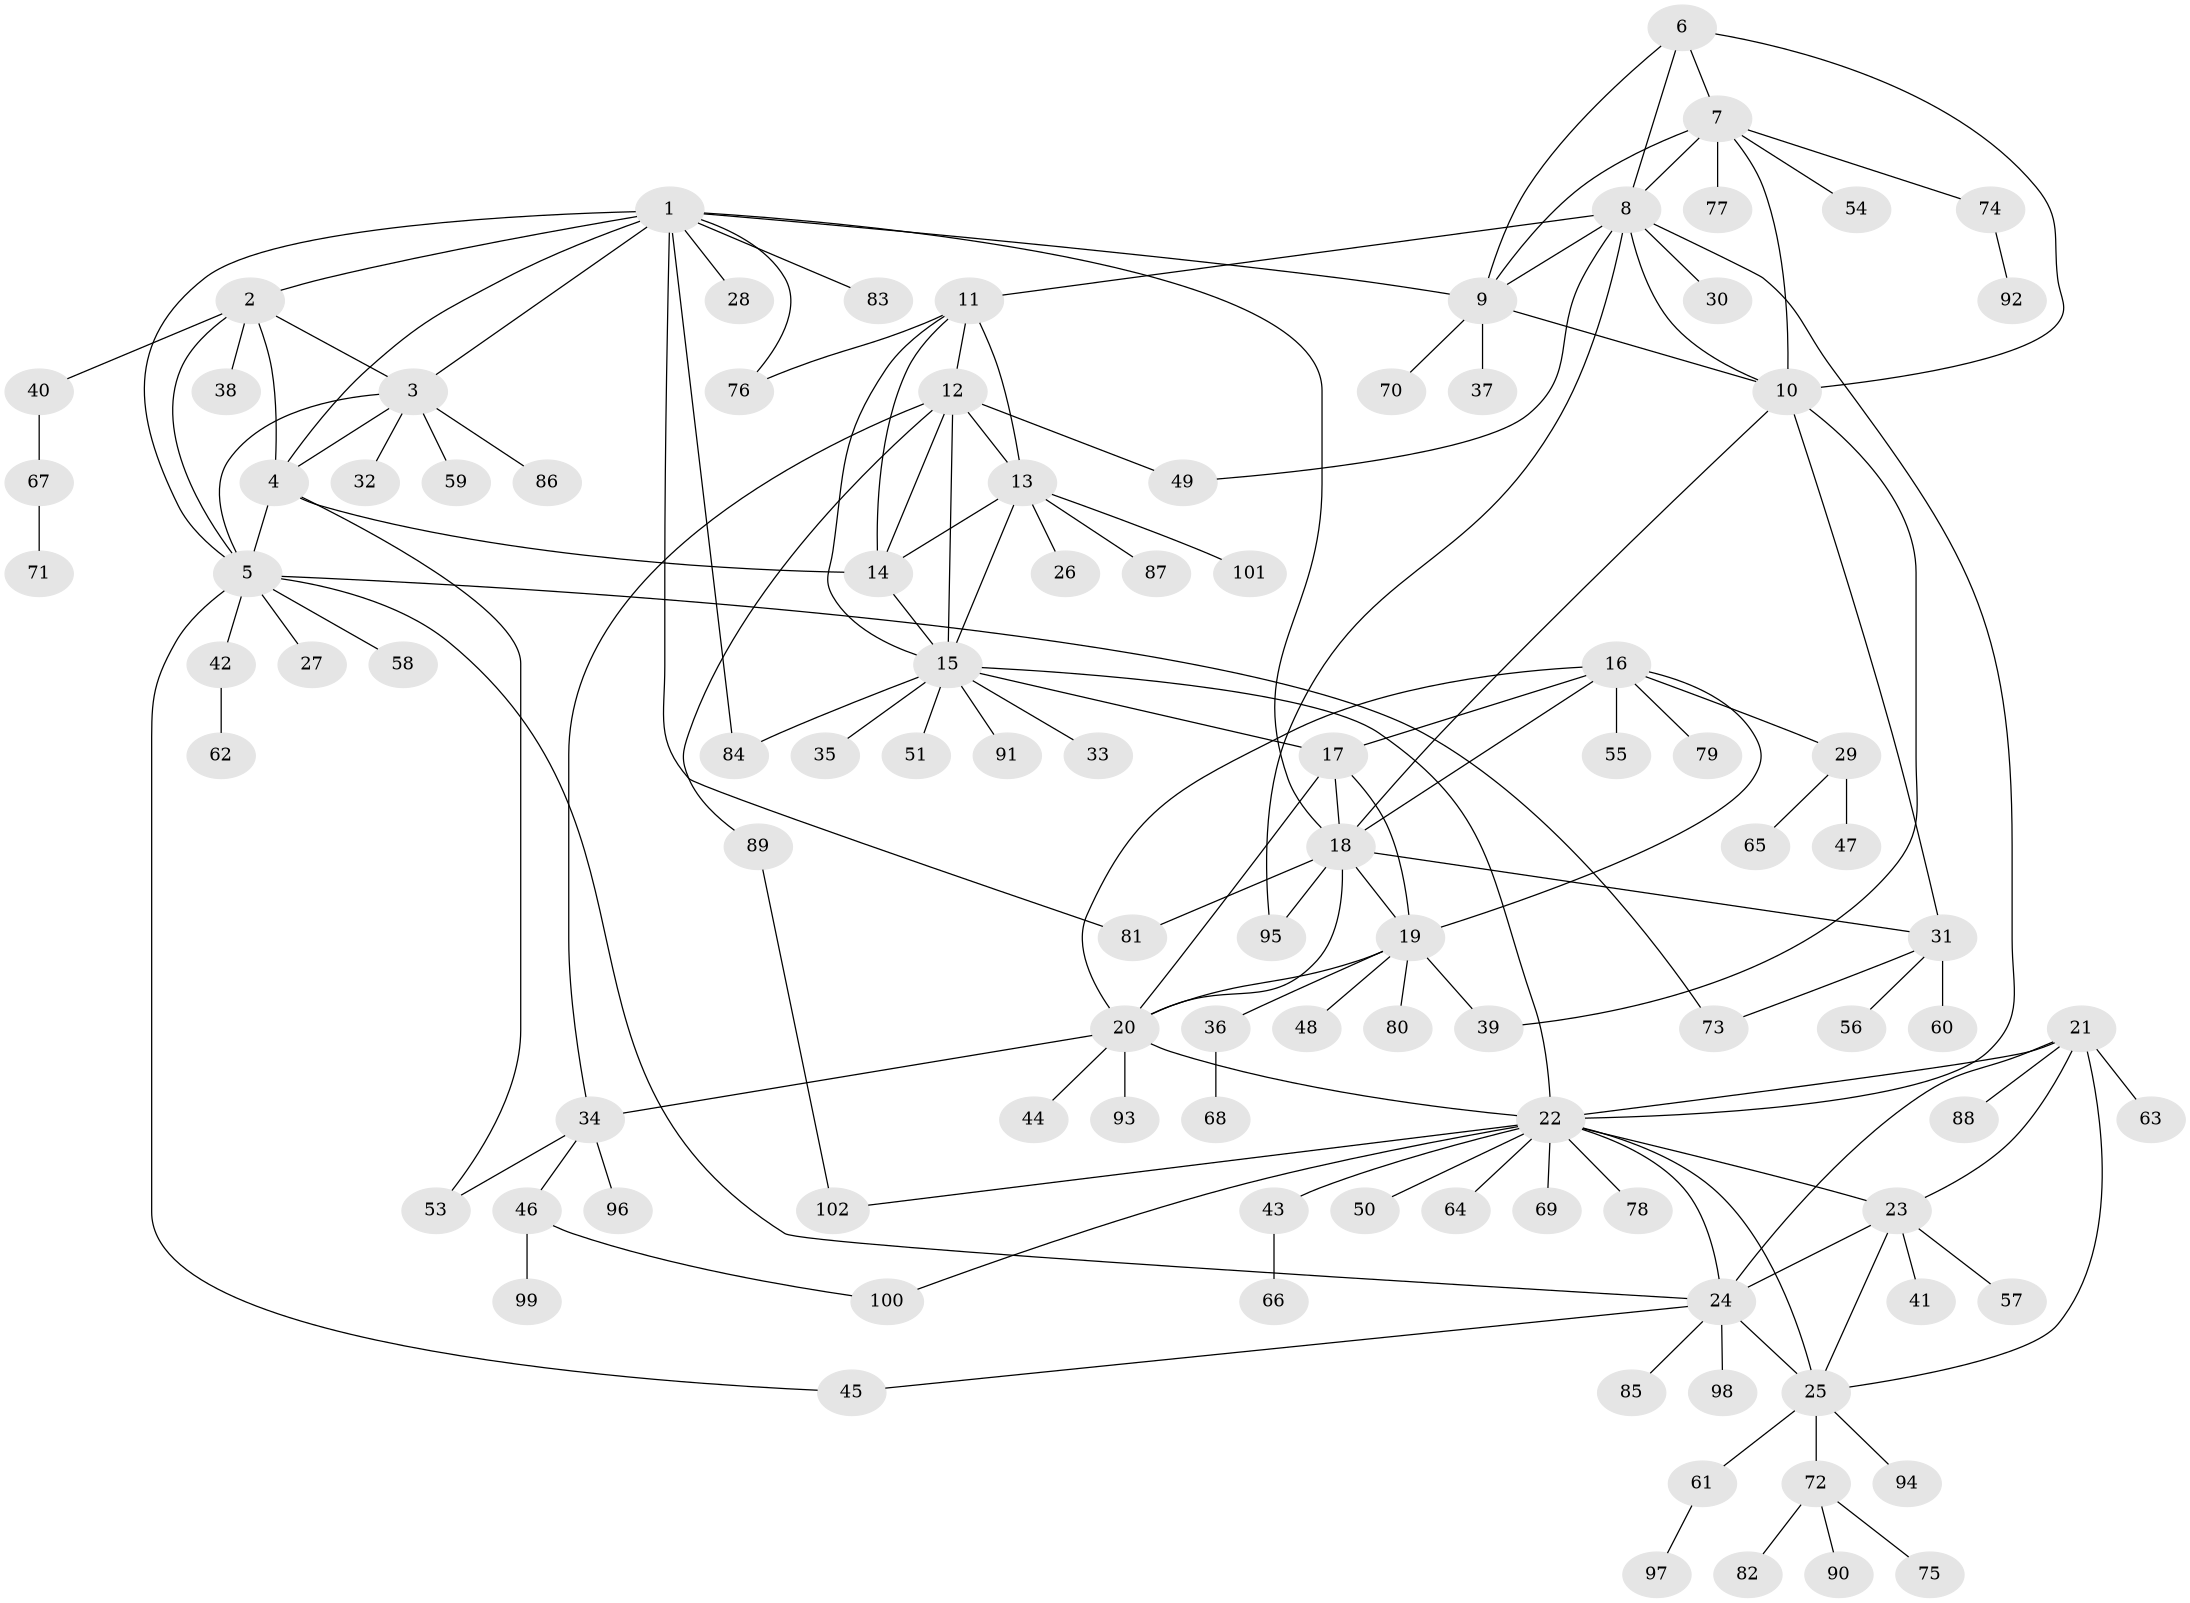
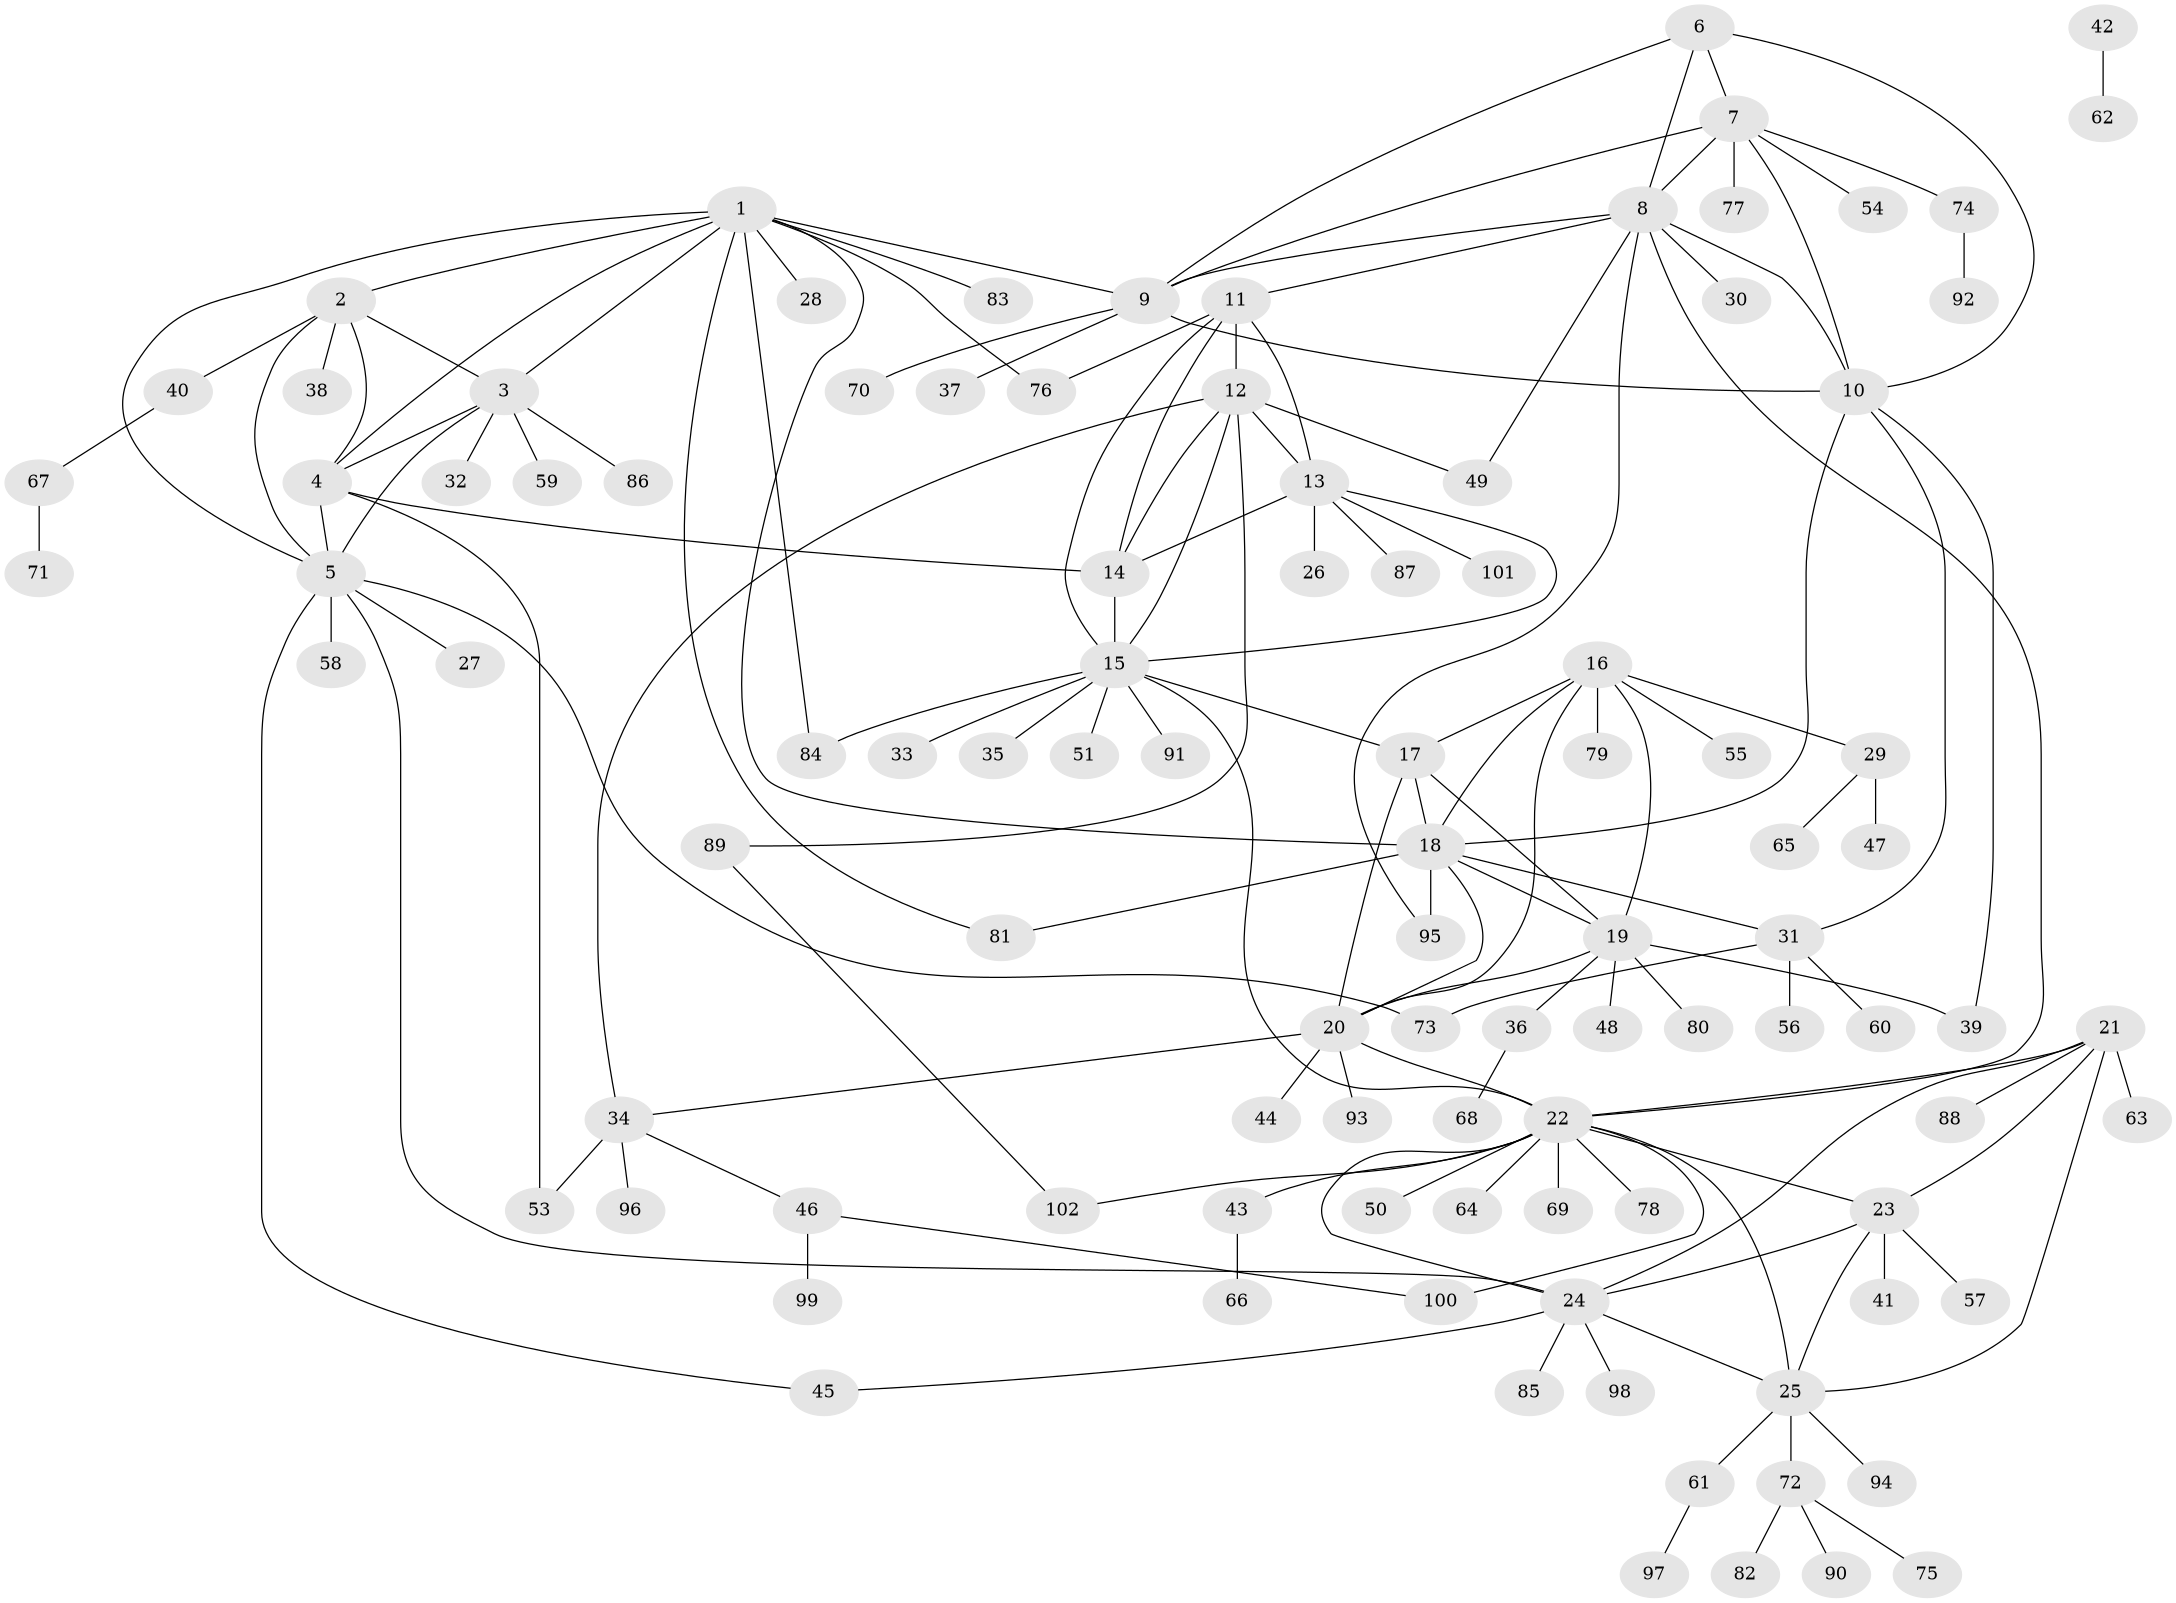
edge "5" -- "42": removed
